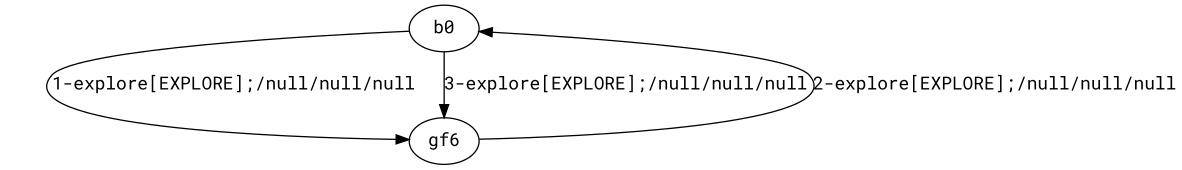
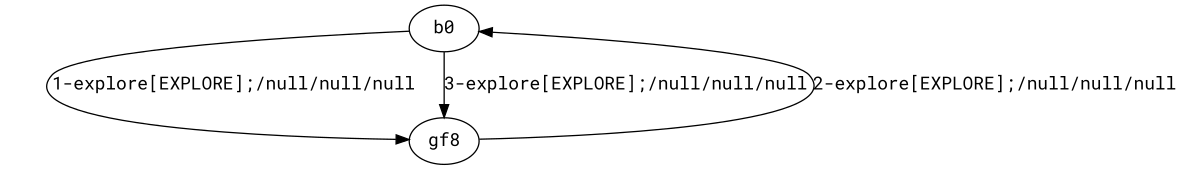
node "gf6": label "gf6" -> "gf8"
